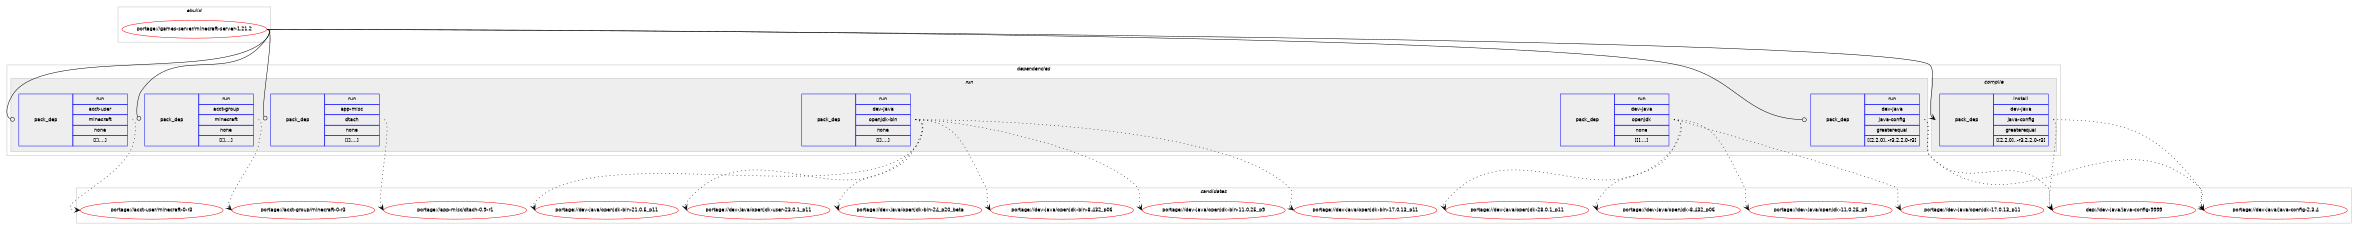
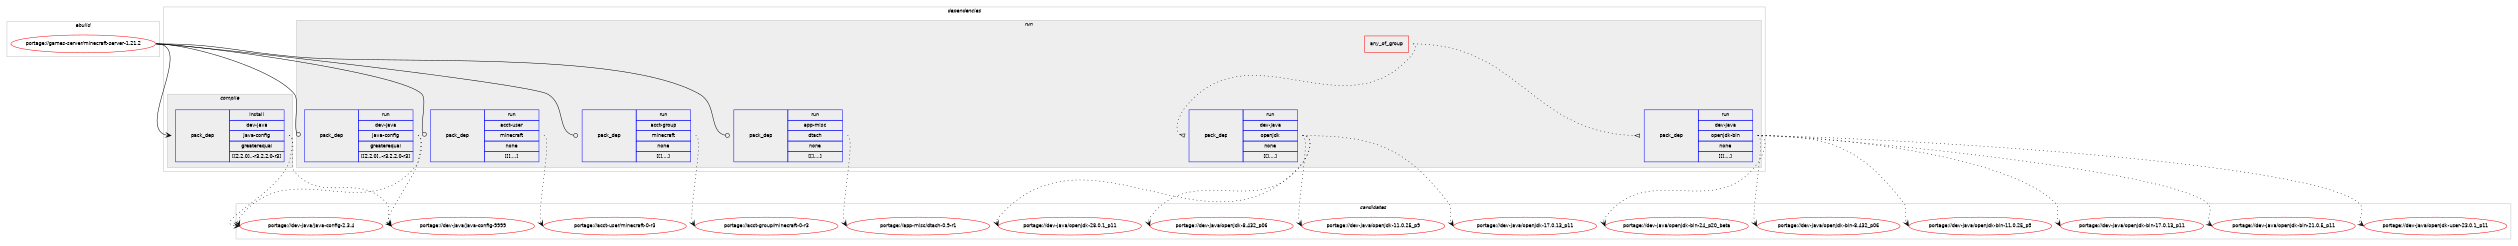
node "any_of_group": added
node "dep://dev-java/java-config-9999": label "dep://dev-java/java-config-9999" -> "portage://dev-java/java-config-9999"
